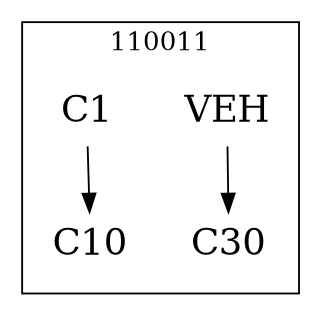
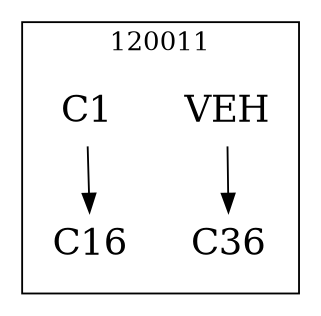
cluster "110011": label "110011" -> "120011"
node "C10": label "C10" -> "C16"
node "C30": label "C30" -> "C36"
